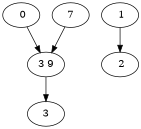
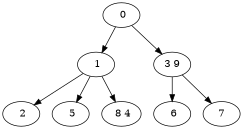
edge "7" -> "3 9": reversed
edge "0" -> "1": added
node "3": label "3" -> "6"
node "5": added
node "8 4": added
